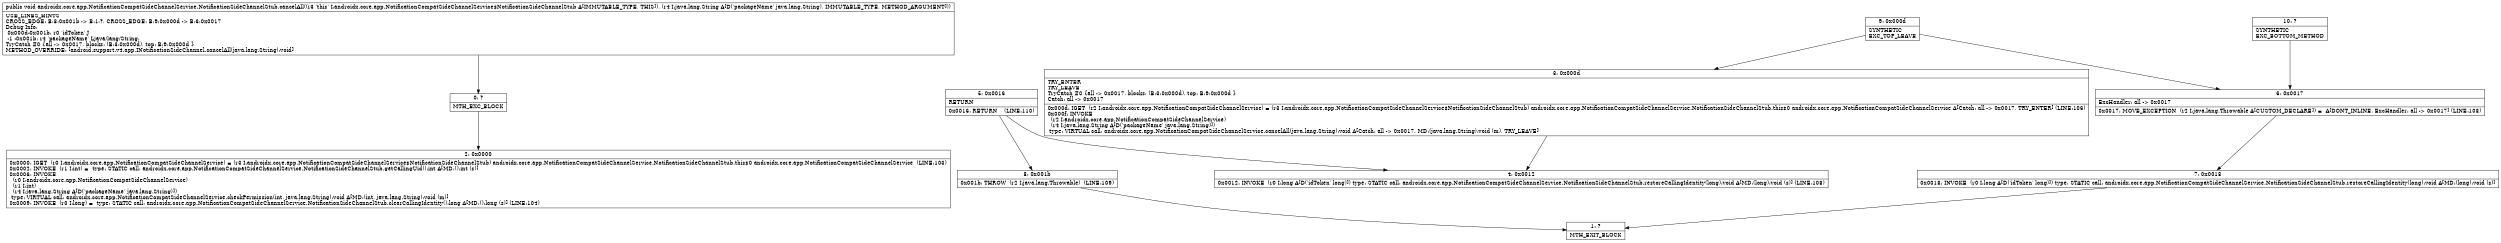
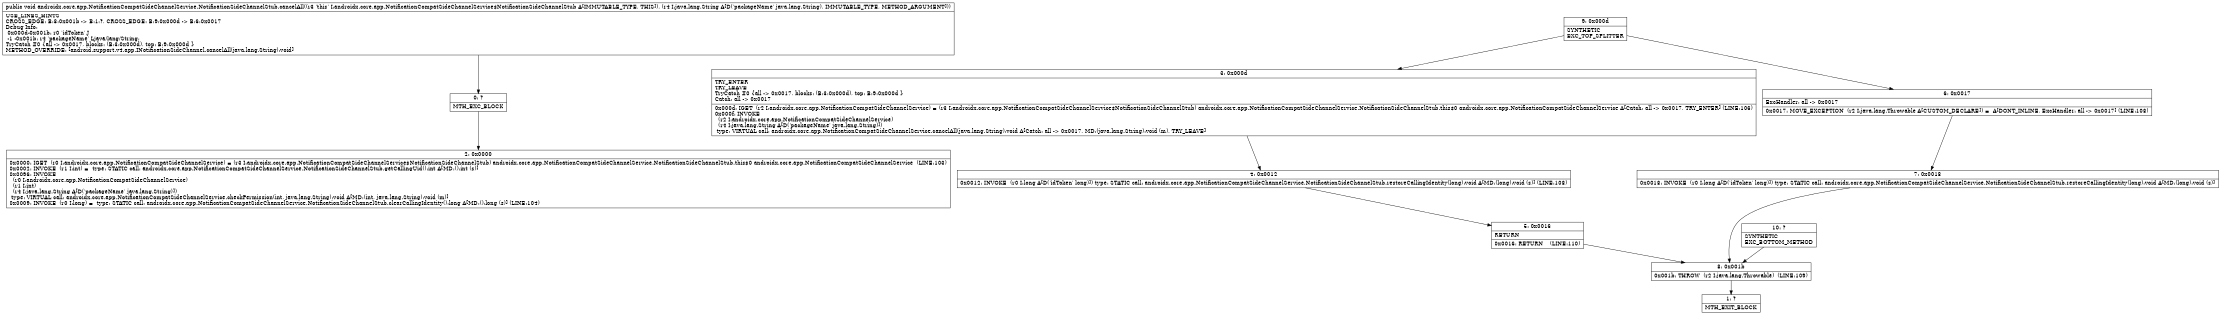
node "9: 0x000d": text "EXC_TOP_LEAVE" -> "EXC_TOP_SPLITTER"
edge "10: ?" -> "6: 0x0017": now "10: ?" -> "8: 0x001b"
edge "5: 0x0016" -> "4: 0x0012": reversed
node "2: 0x0000": text "0x0006: INVOKE" -> "0x0096: INVOKE"
edge "7: 0x0018" -> "1: ?": now "7: 0x0018" -> "8: 0x001b"
